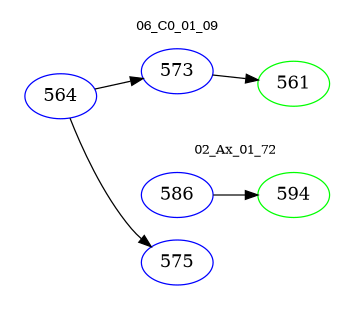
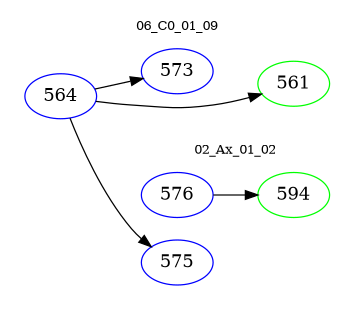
edge "573" -> "561": now "564" -> "561"
cluster "02_Ax_01_72": label "02_Ax_01_72" -> "02_Ax_01_02"
node "586": label "586" -> "576"
